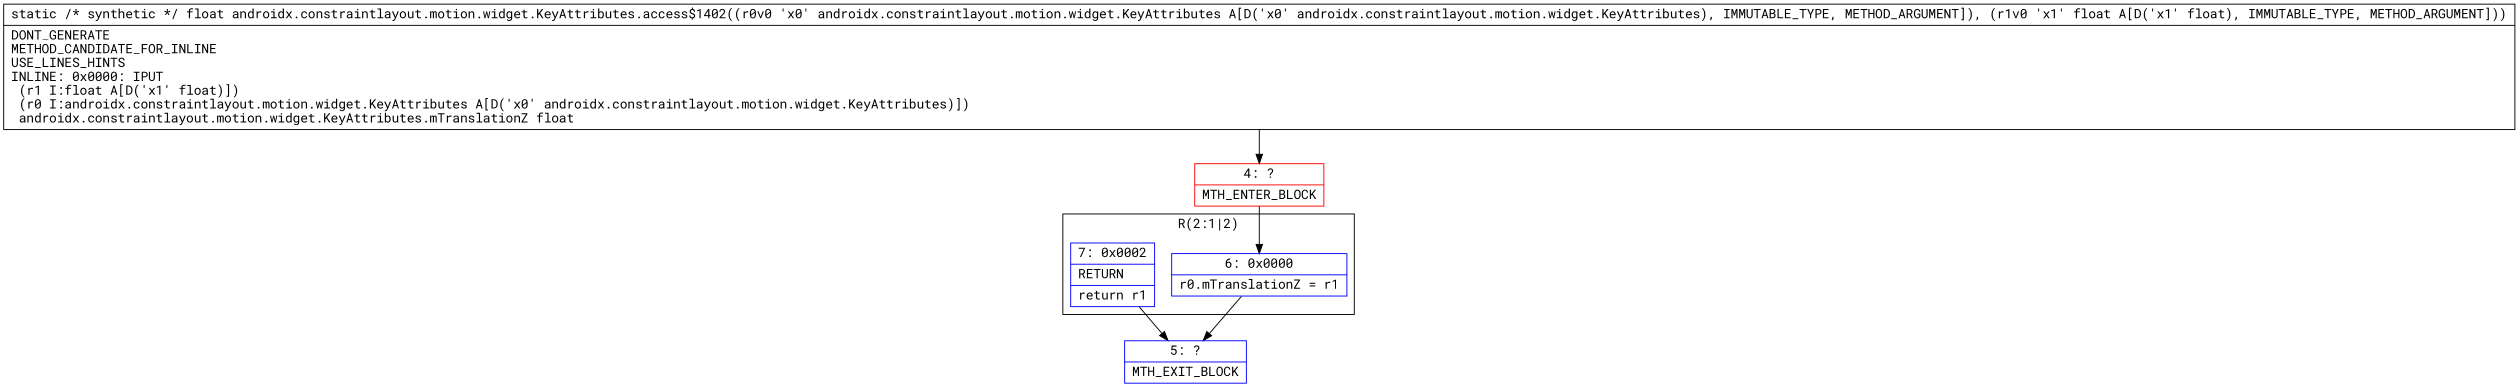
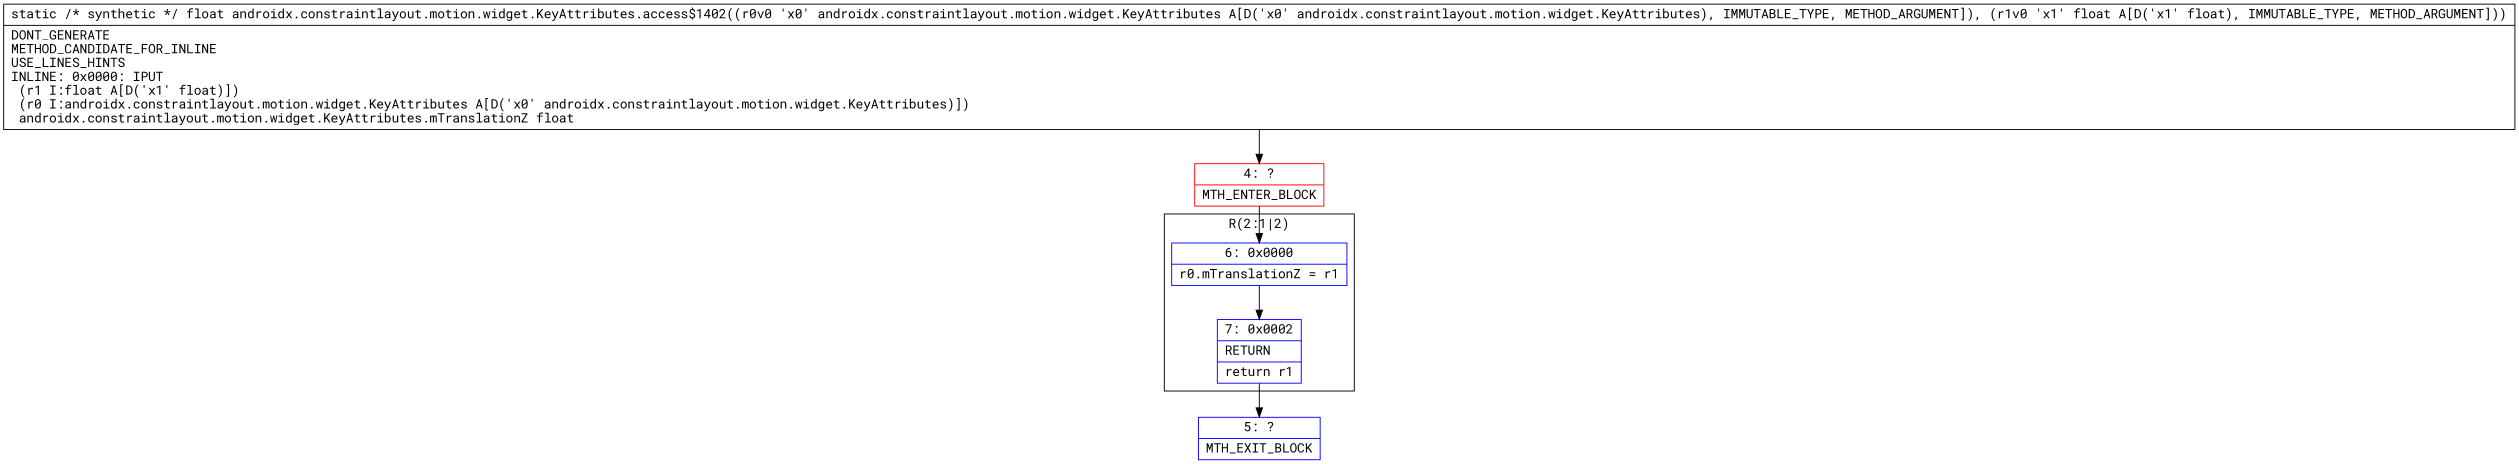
edge "6: 0x0000" -> "5: ?": now "6: 0x0000" -> "7: 0x0002"
